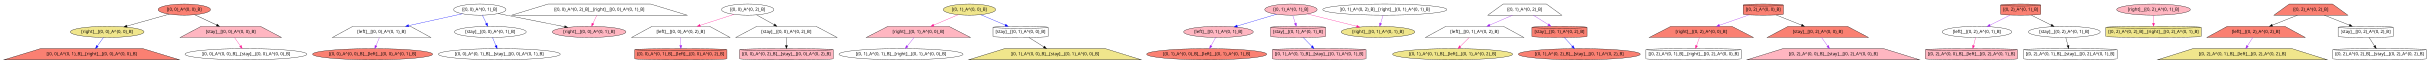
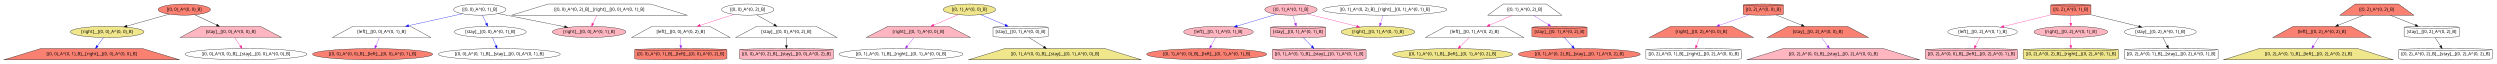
edge "[(0, 2)_A^(0, 1)_B]" -> "[right]__[(0, 2)_A^(0, 1)_B]": added
edge "[(0, 1)_A^(0, 2)_B]" -> "[left]__[(0, 1)_A^(0, 2)_B]": color purple -> deeppink
edge "[(0, 2)_A^(0, 1)_B]" -> "[left]__[(0, 2)_A^(0, 1)_B]": color purple -> deeppink
